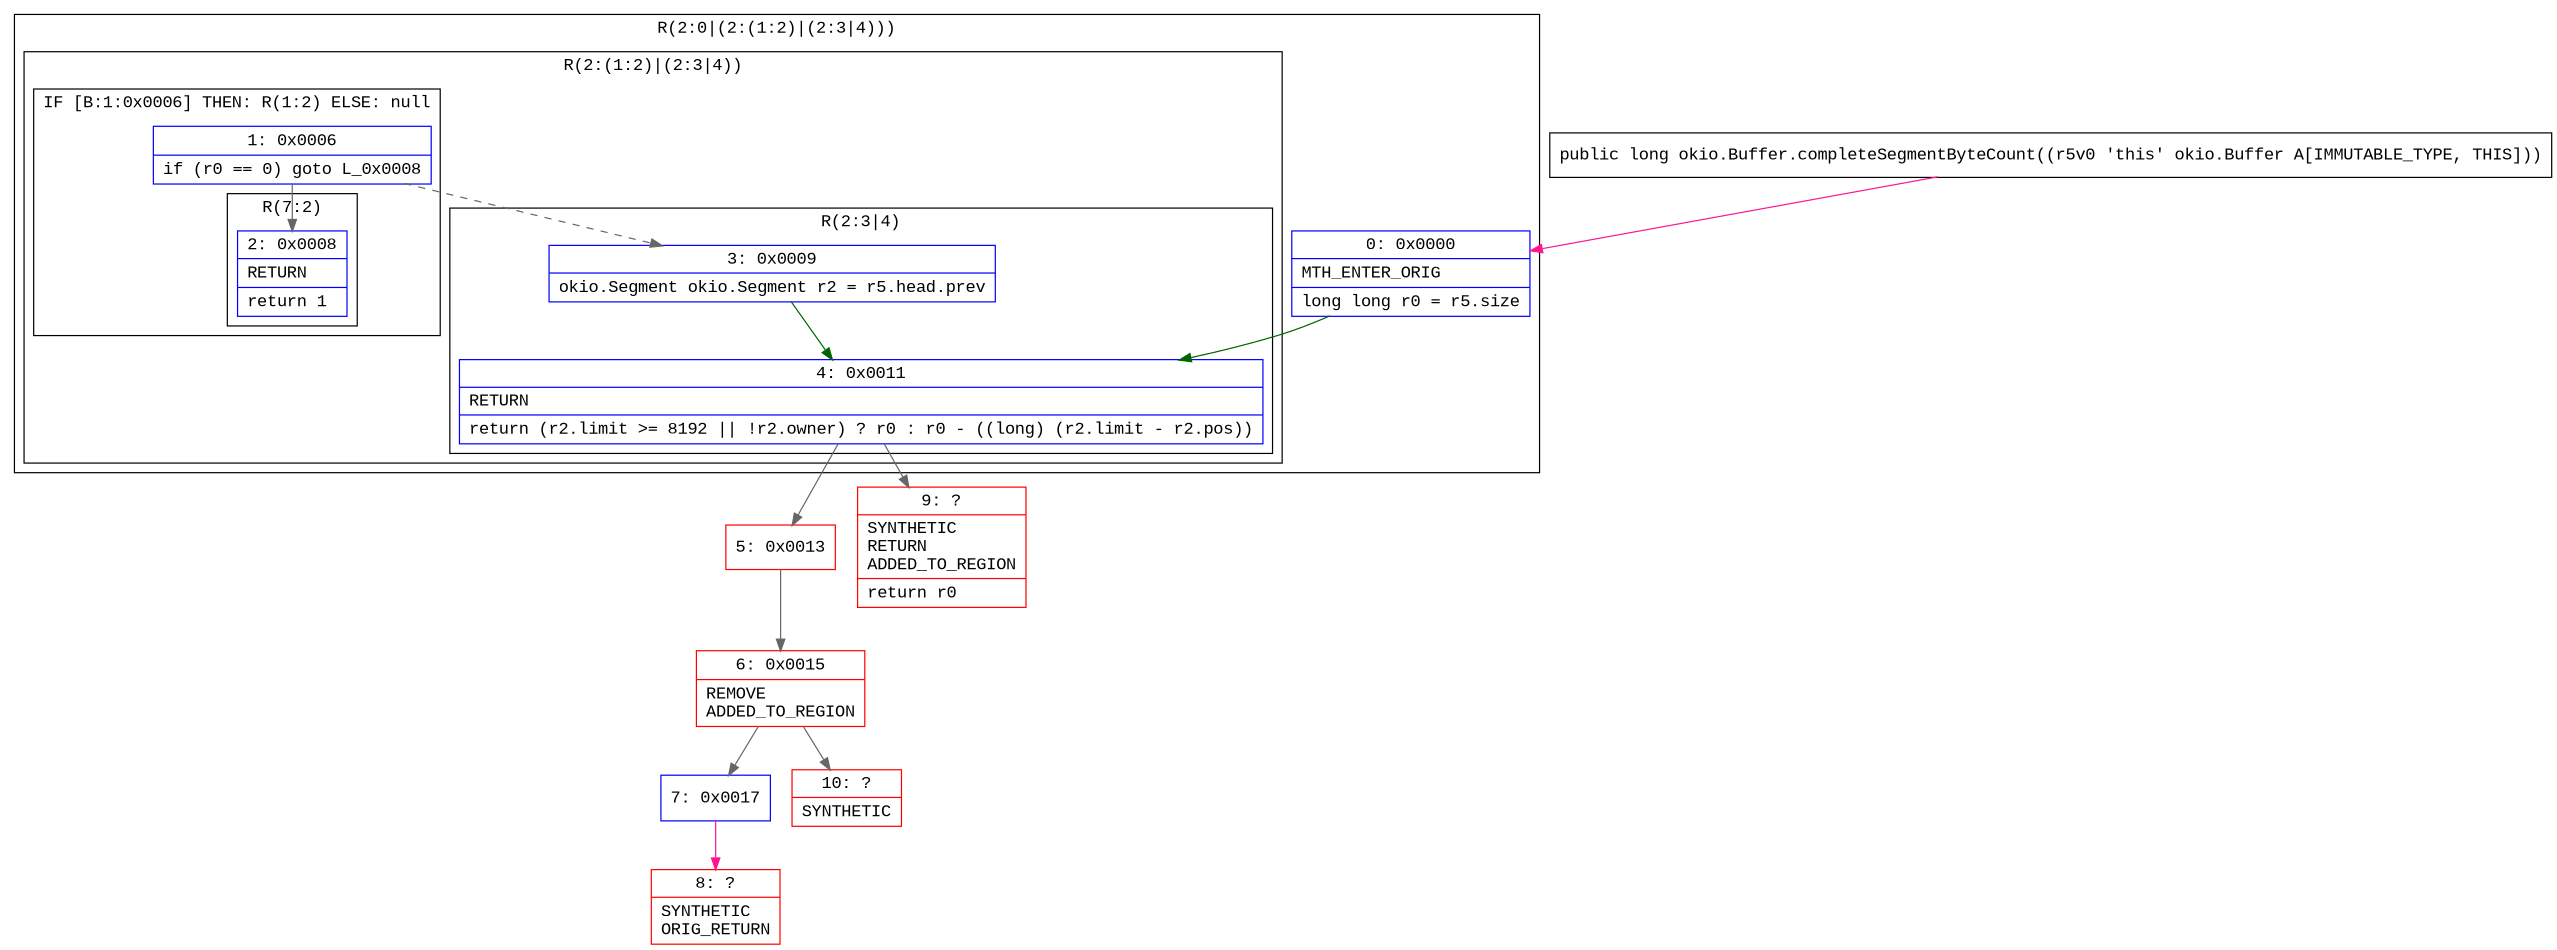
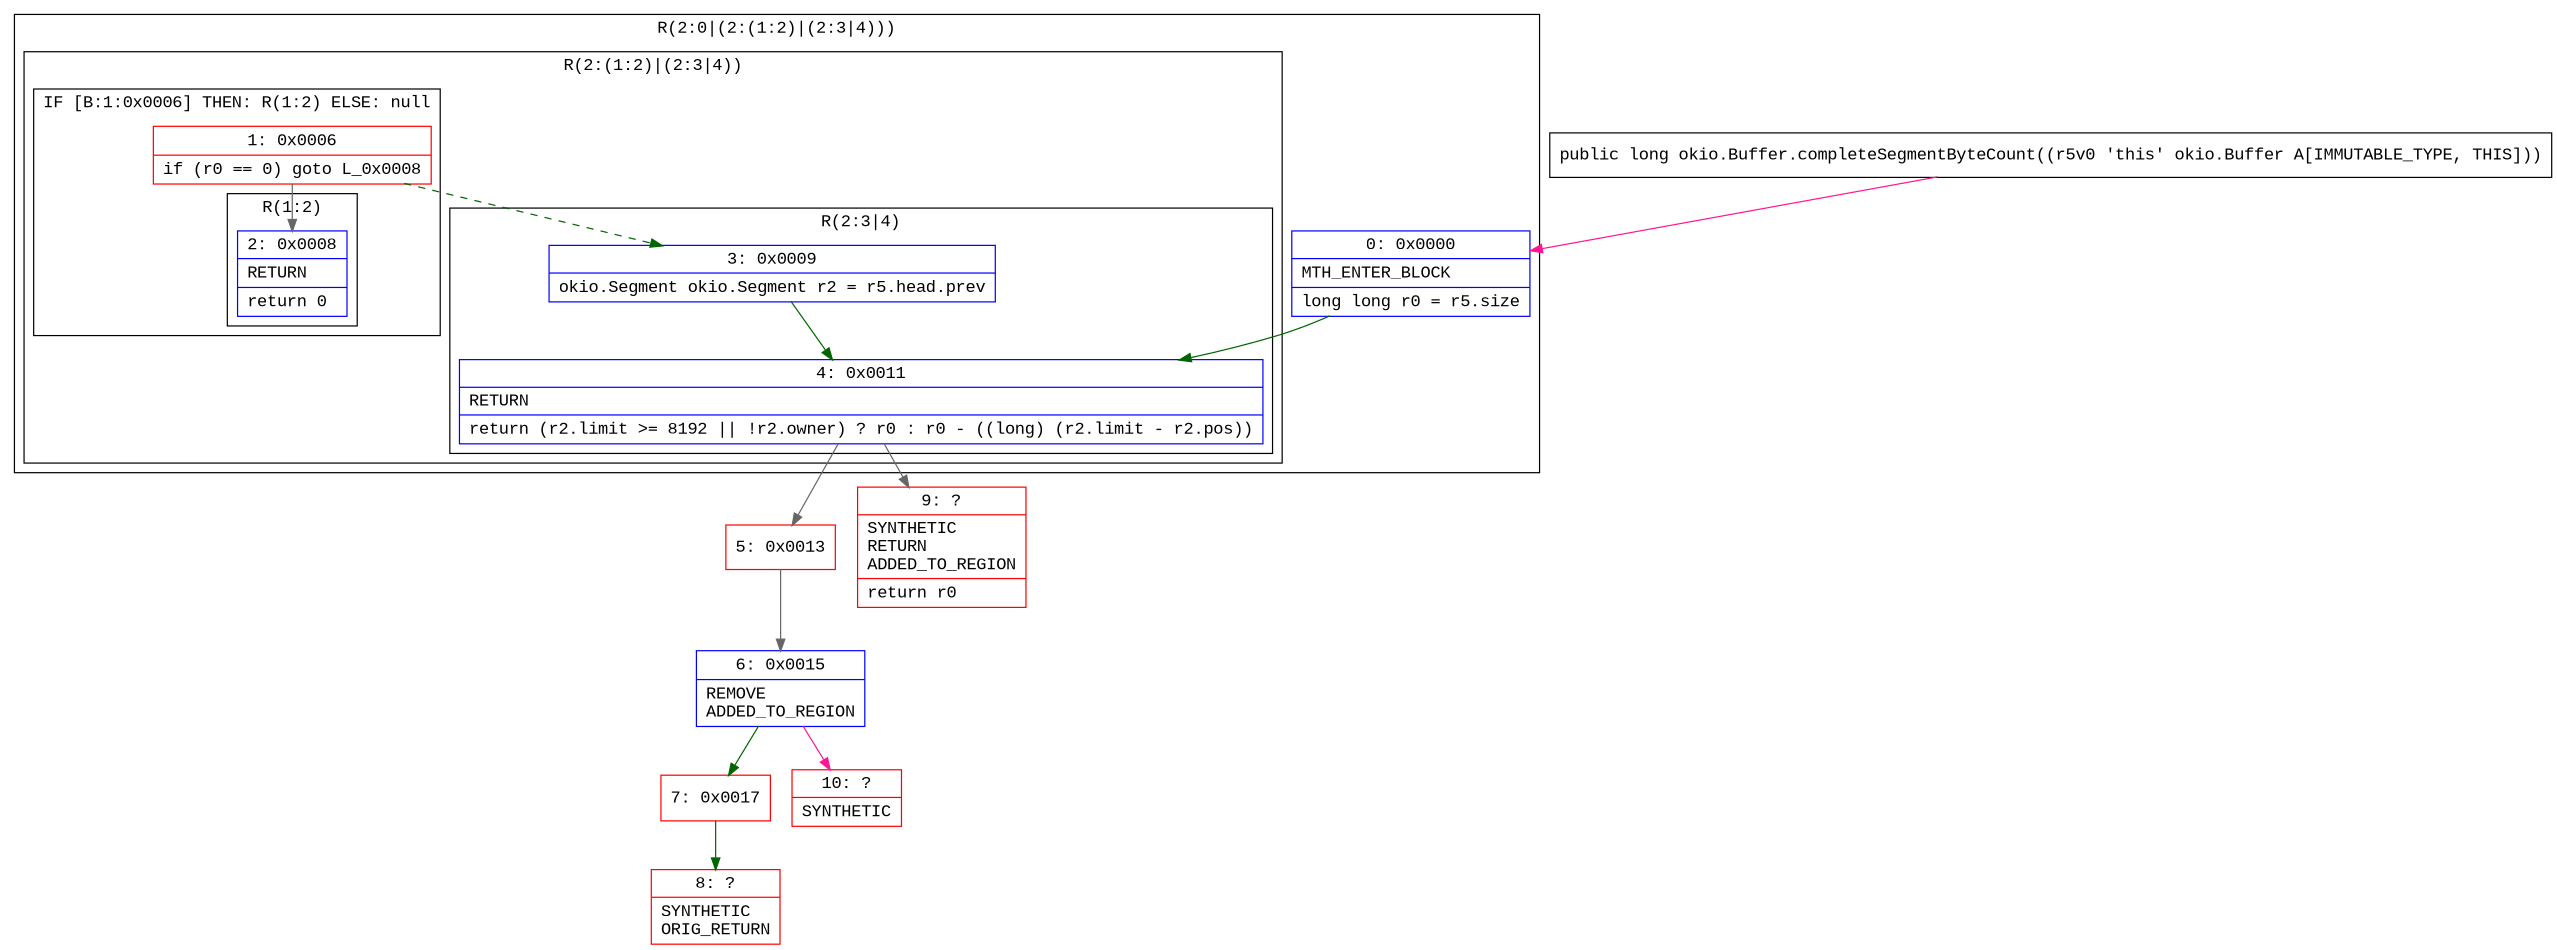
node "1: 0x0006": color blue -> red
cluster "R(7:2)": label "R(7:2)" -> "R(1:2)"
edge "1: 0x0006" -> "3: 0x0009": color gray40 -> darkgreen
node "0: 0x0000": text "MTH_ENTER_ORIG" -> "MTH_ENTER_BLOCK"
node "2: 0x0008": text "return 1" -> "return 0"
node "6: 0x0015": color red -> blue
edge "6: 0x0015" -> "10: ?": color gray40 -> deeppink
edge "6: 0x0015" -> "7: 0x0017": color gray40 -> darkgreen
node "7: 0x0017": color blue -> red
edge "7: 0x0017" -> "8: ?": color deeppink -> darkgreen
